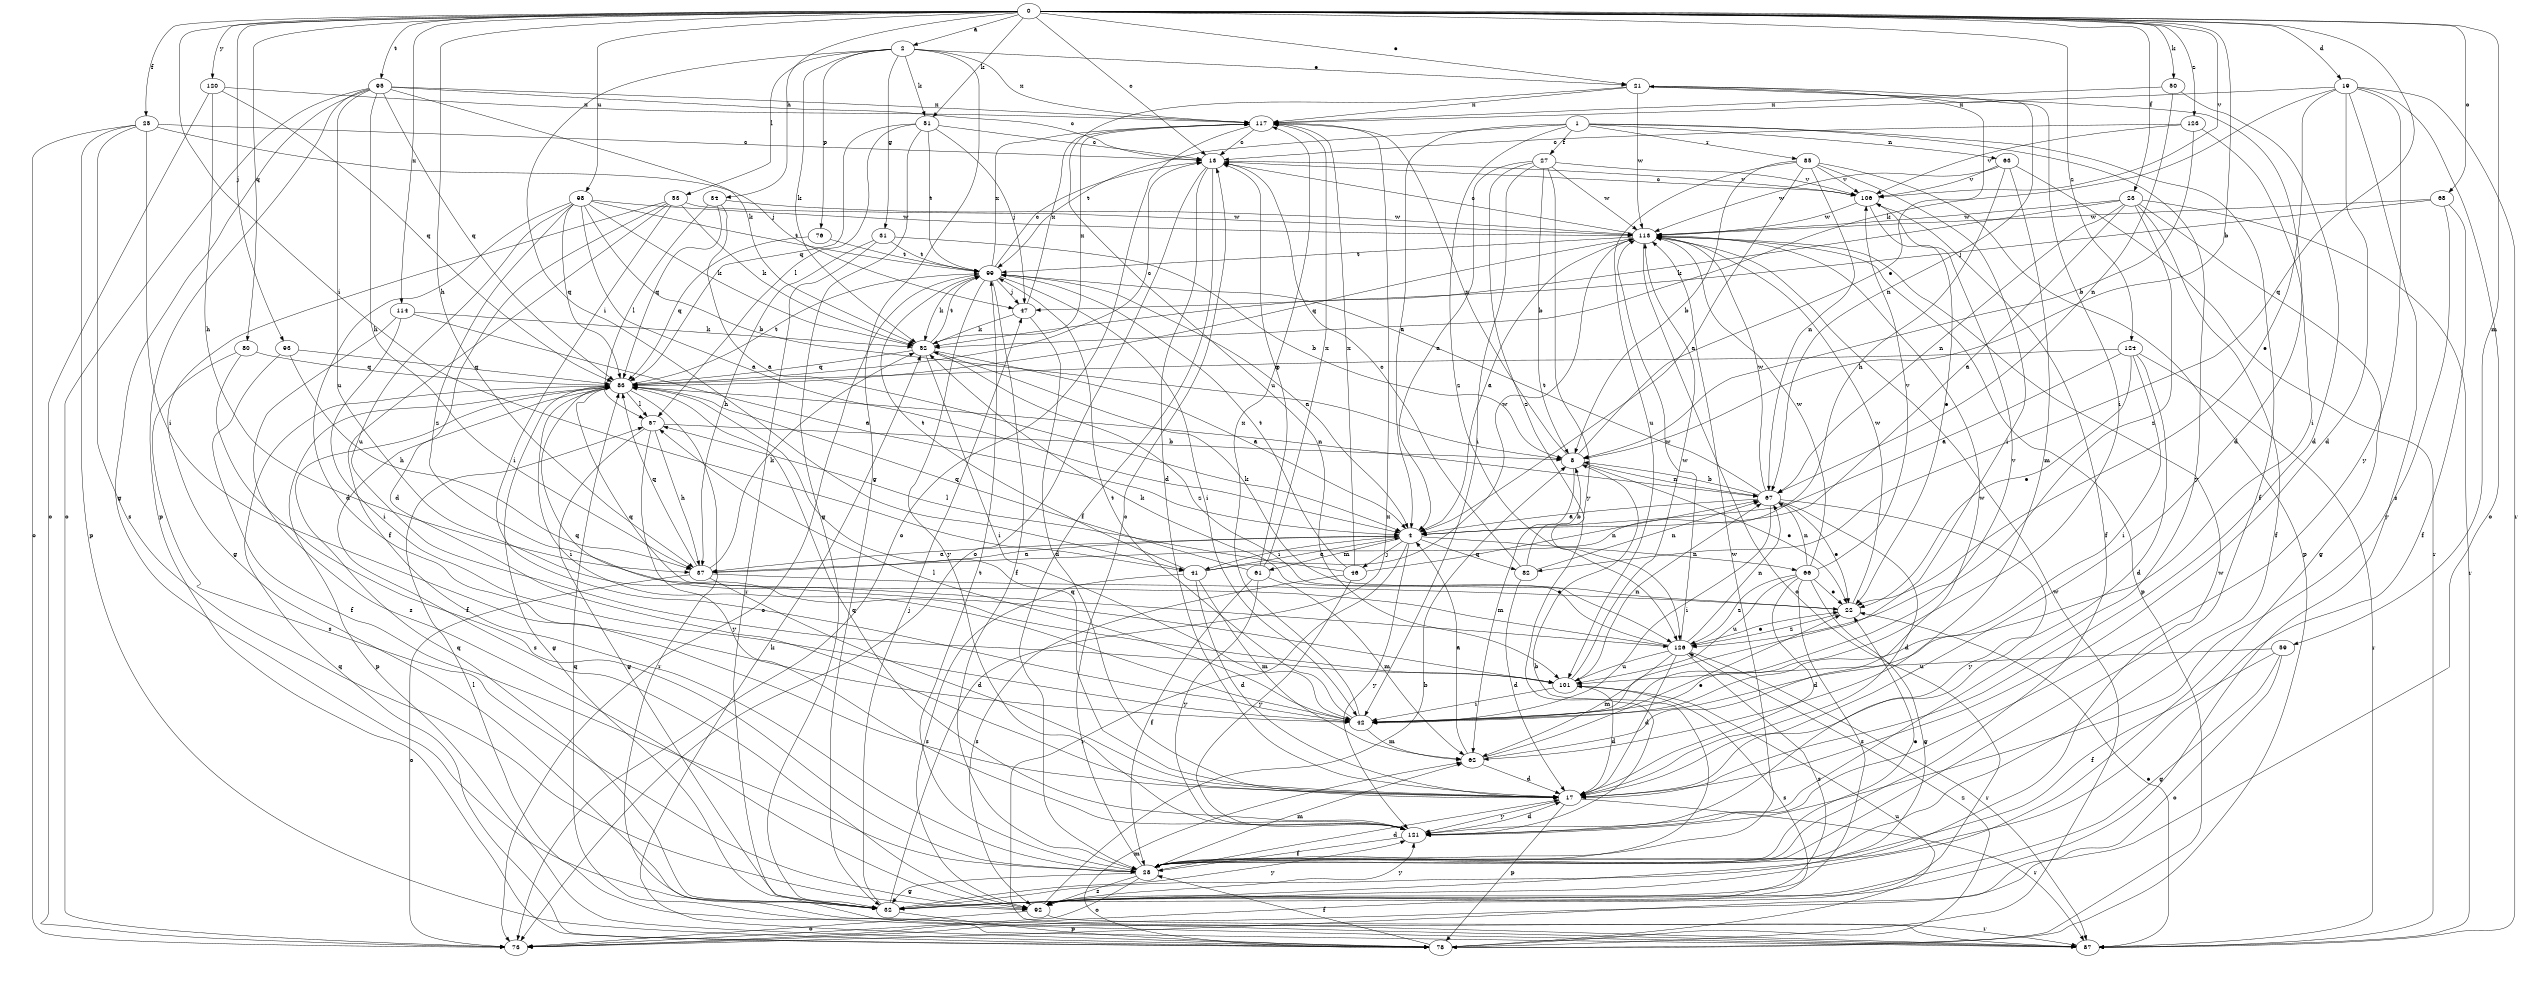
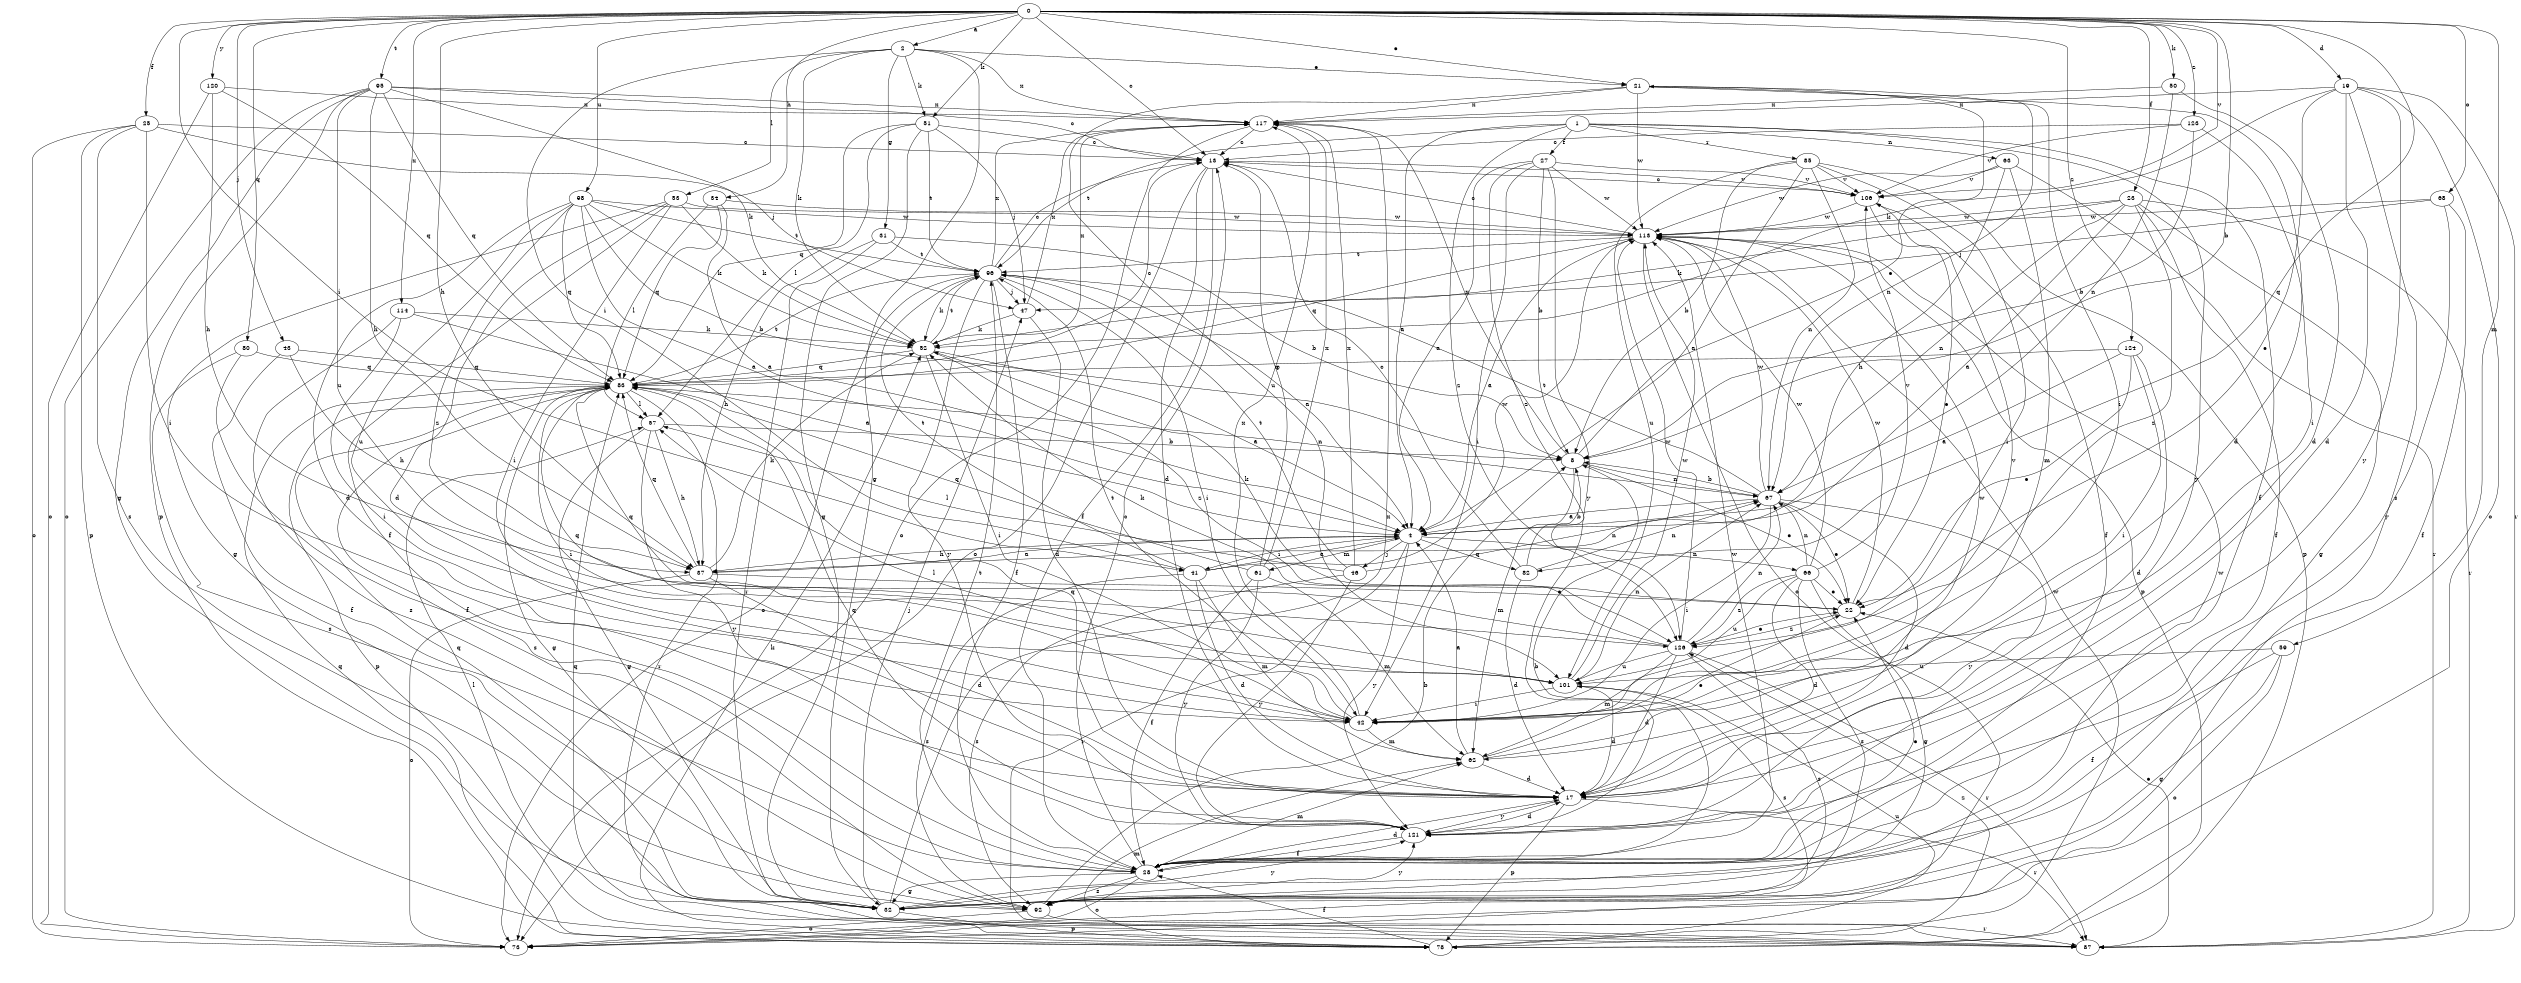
node "76": removed
node "99": label "99" -> "96"
node "93": label "93" -> "43"
edge "4" -> "37": label "a" -> "h"
edge "124" -> "87": removed, label "r"
